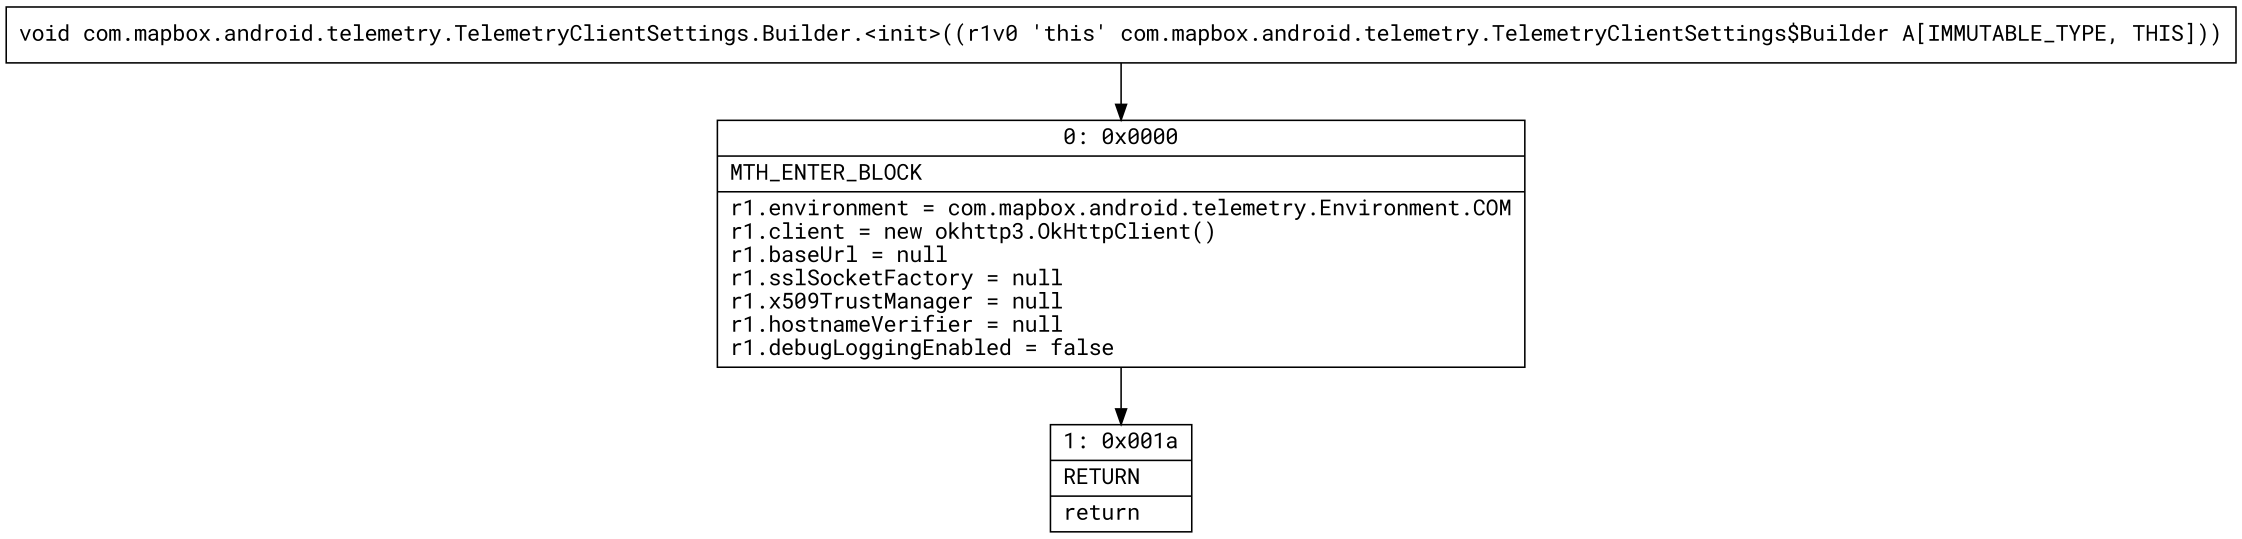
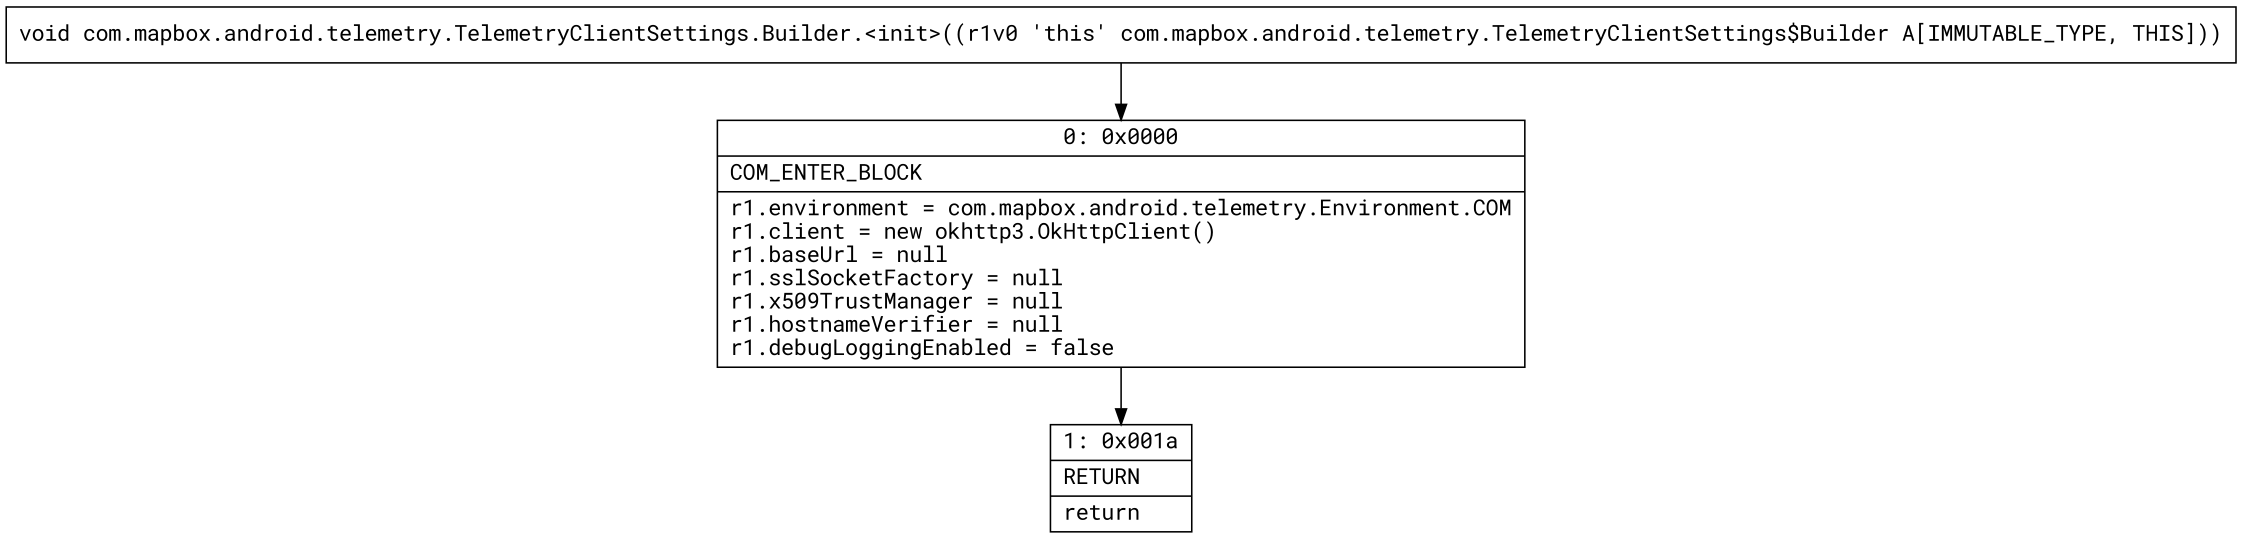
node "0: 0x0000": text "MTH_ENTER_BLOCK" -> "COM_ENTER_BLOCK"
